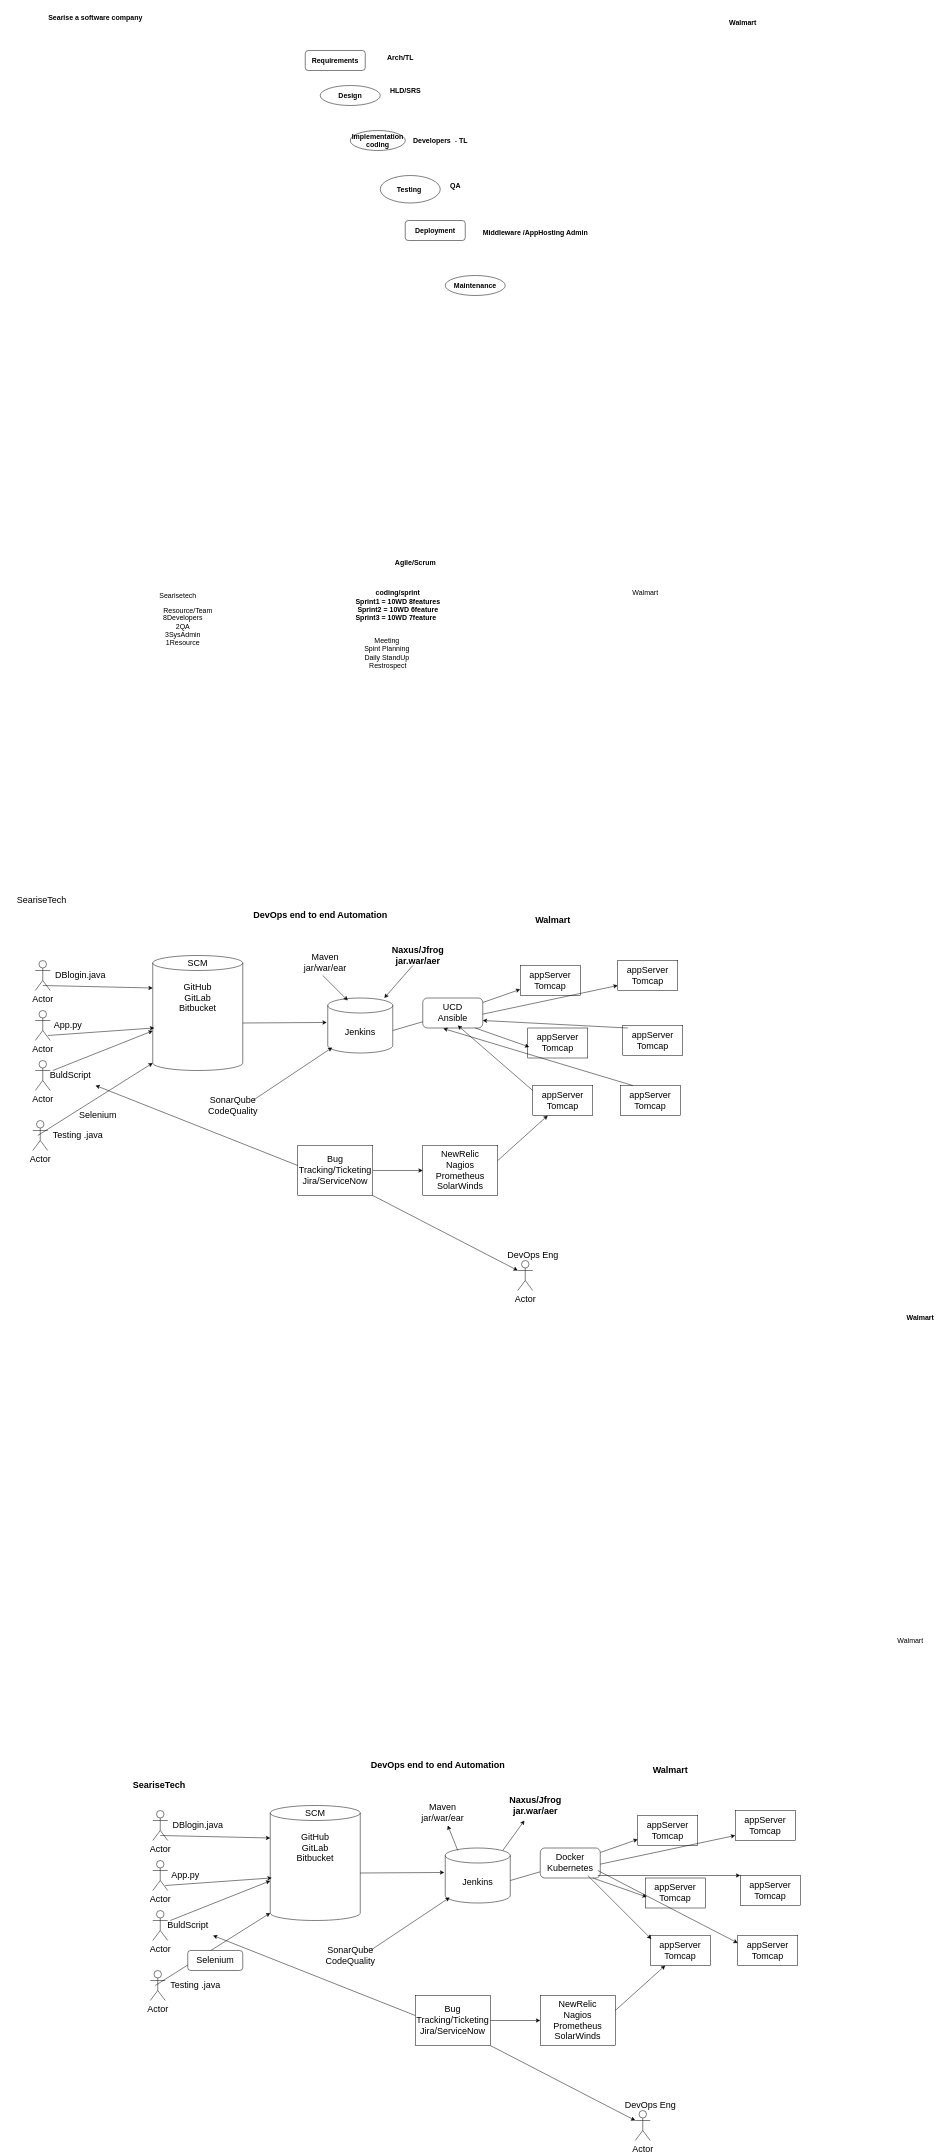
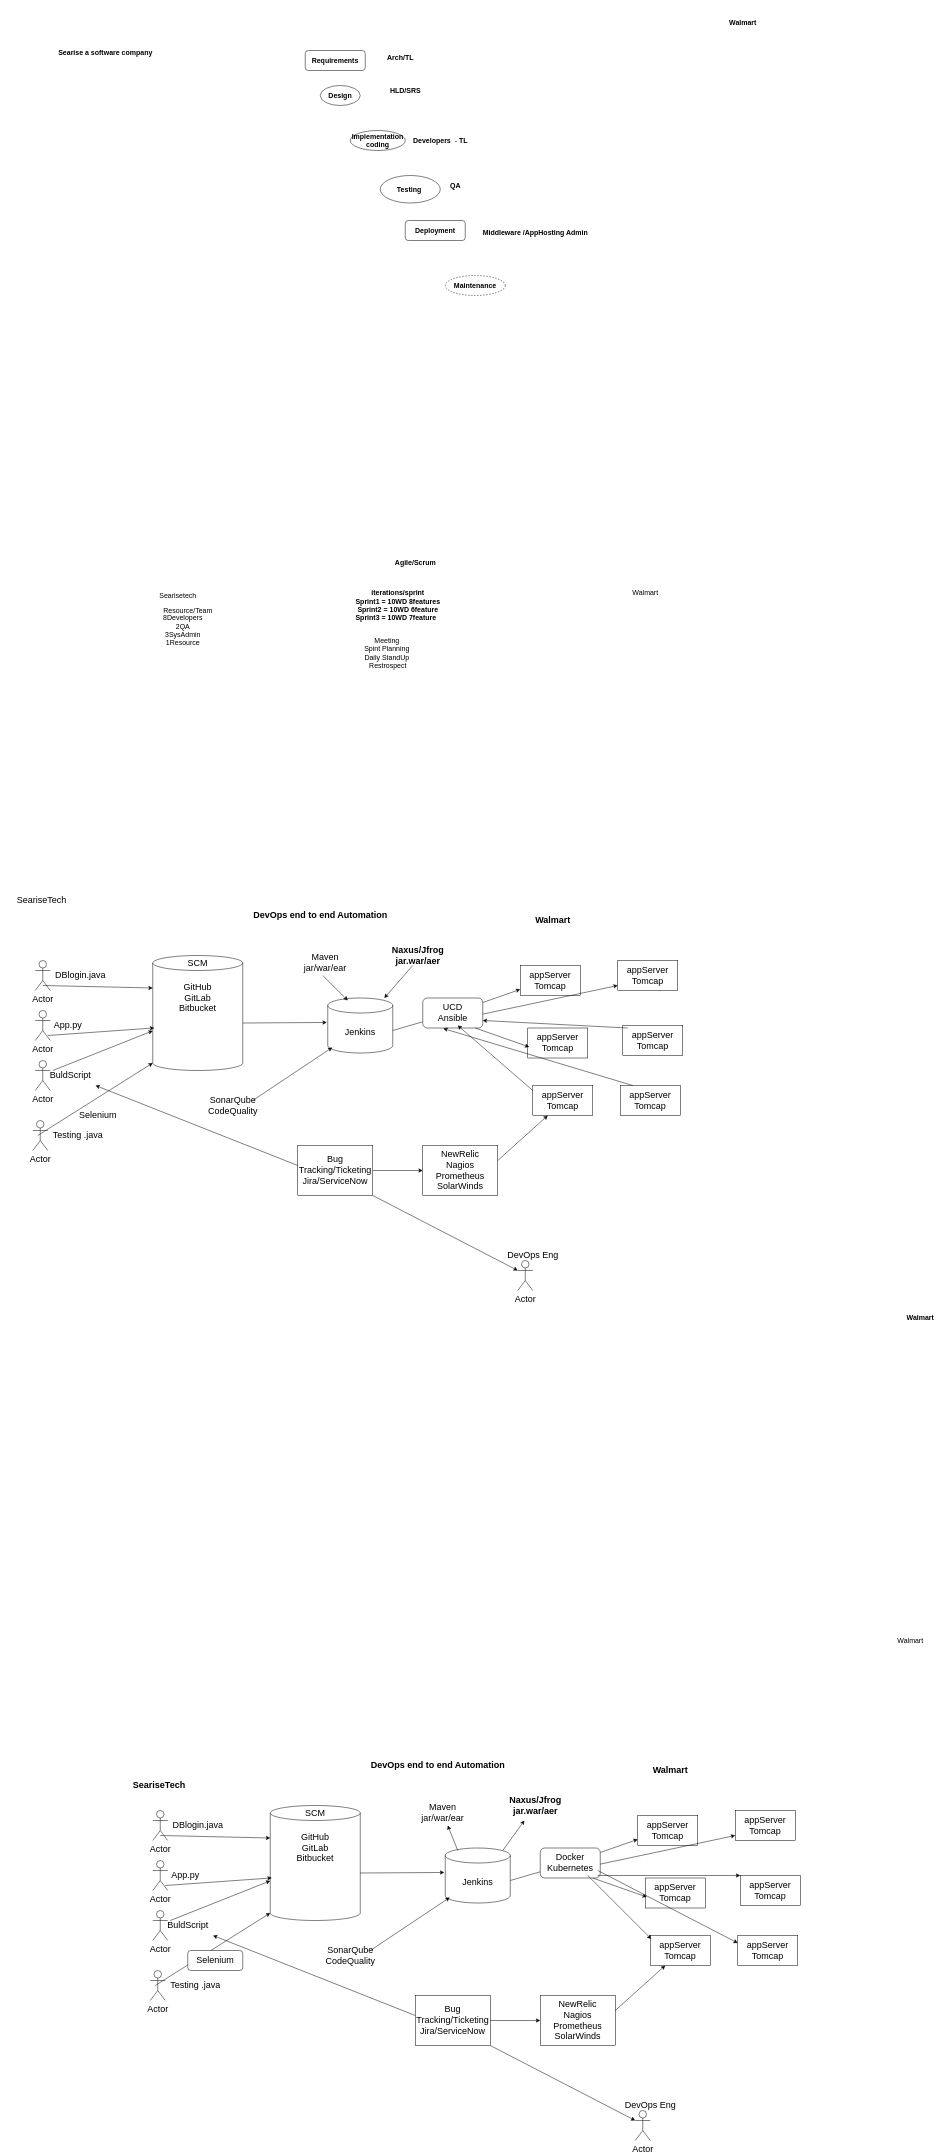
node "Searise a software company": moved (95, 18) -> (105, 53)
node "Design": size 60x20 -> 40x20
node "Maintenance": style solid -> dashed
node "coding/sprint Sprint1 = 10WD 8features Sprint2 = 10WD 6feature Sprint3 = 10WD 7feature": label "coding/sprint Sprint1 = 10WD 8features Sprint2 = 10WD 6feature Sprint3 = 10WD 7feature" -> "iterations/sprint Sprint1 = 10WD 8features Sprint2 = 10WD 6feature Sprint3 = 10WD 7feature"
